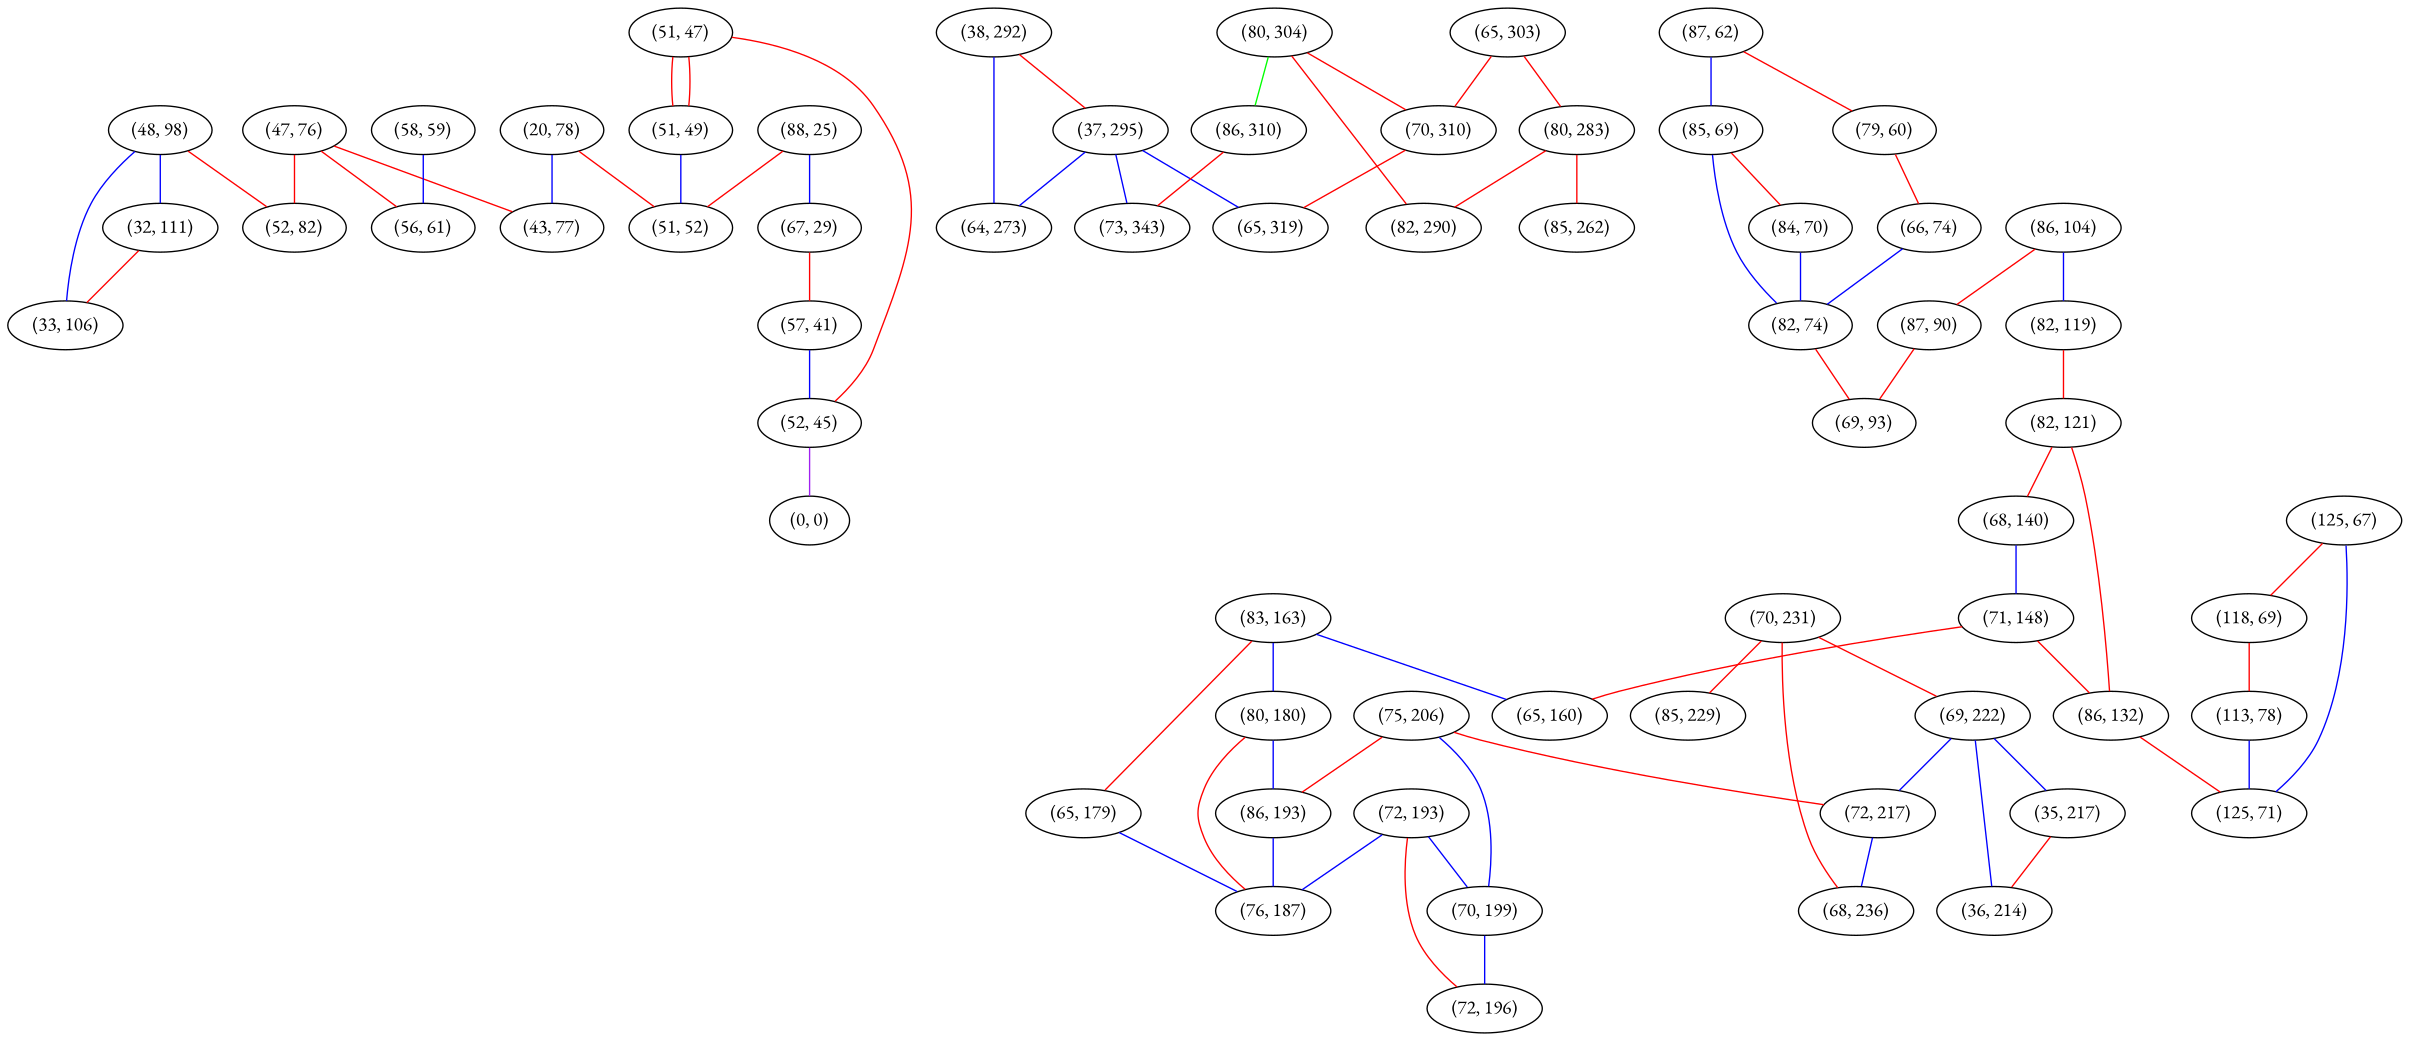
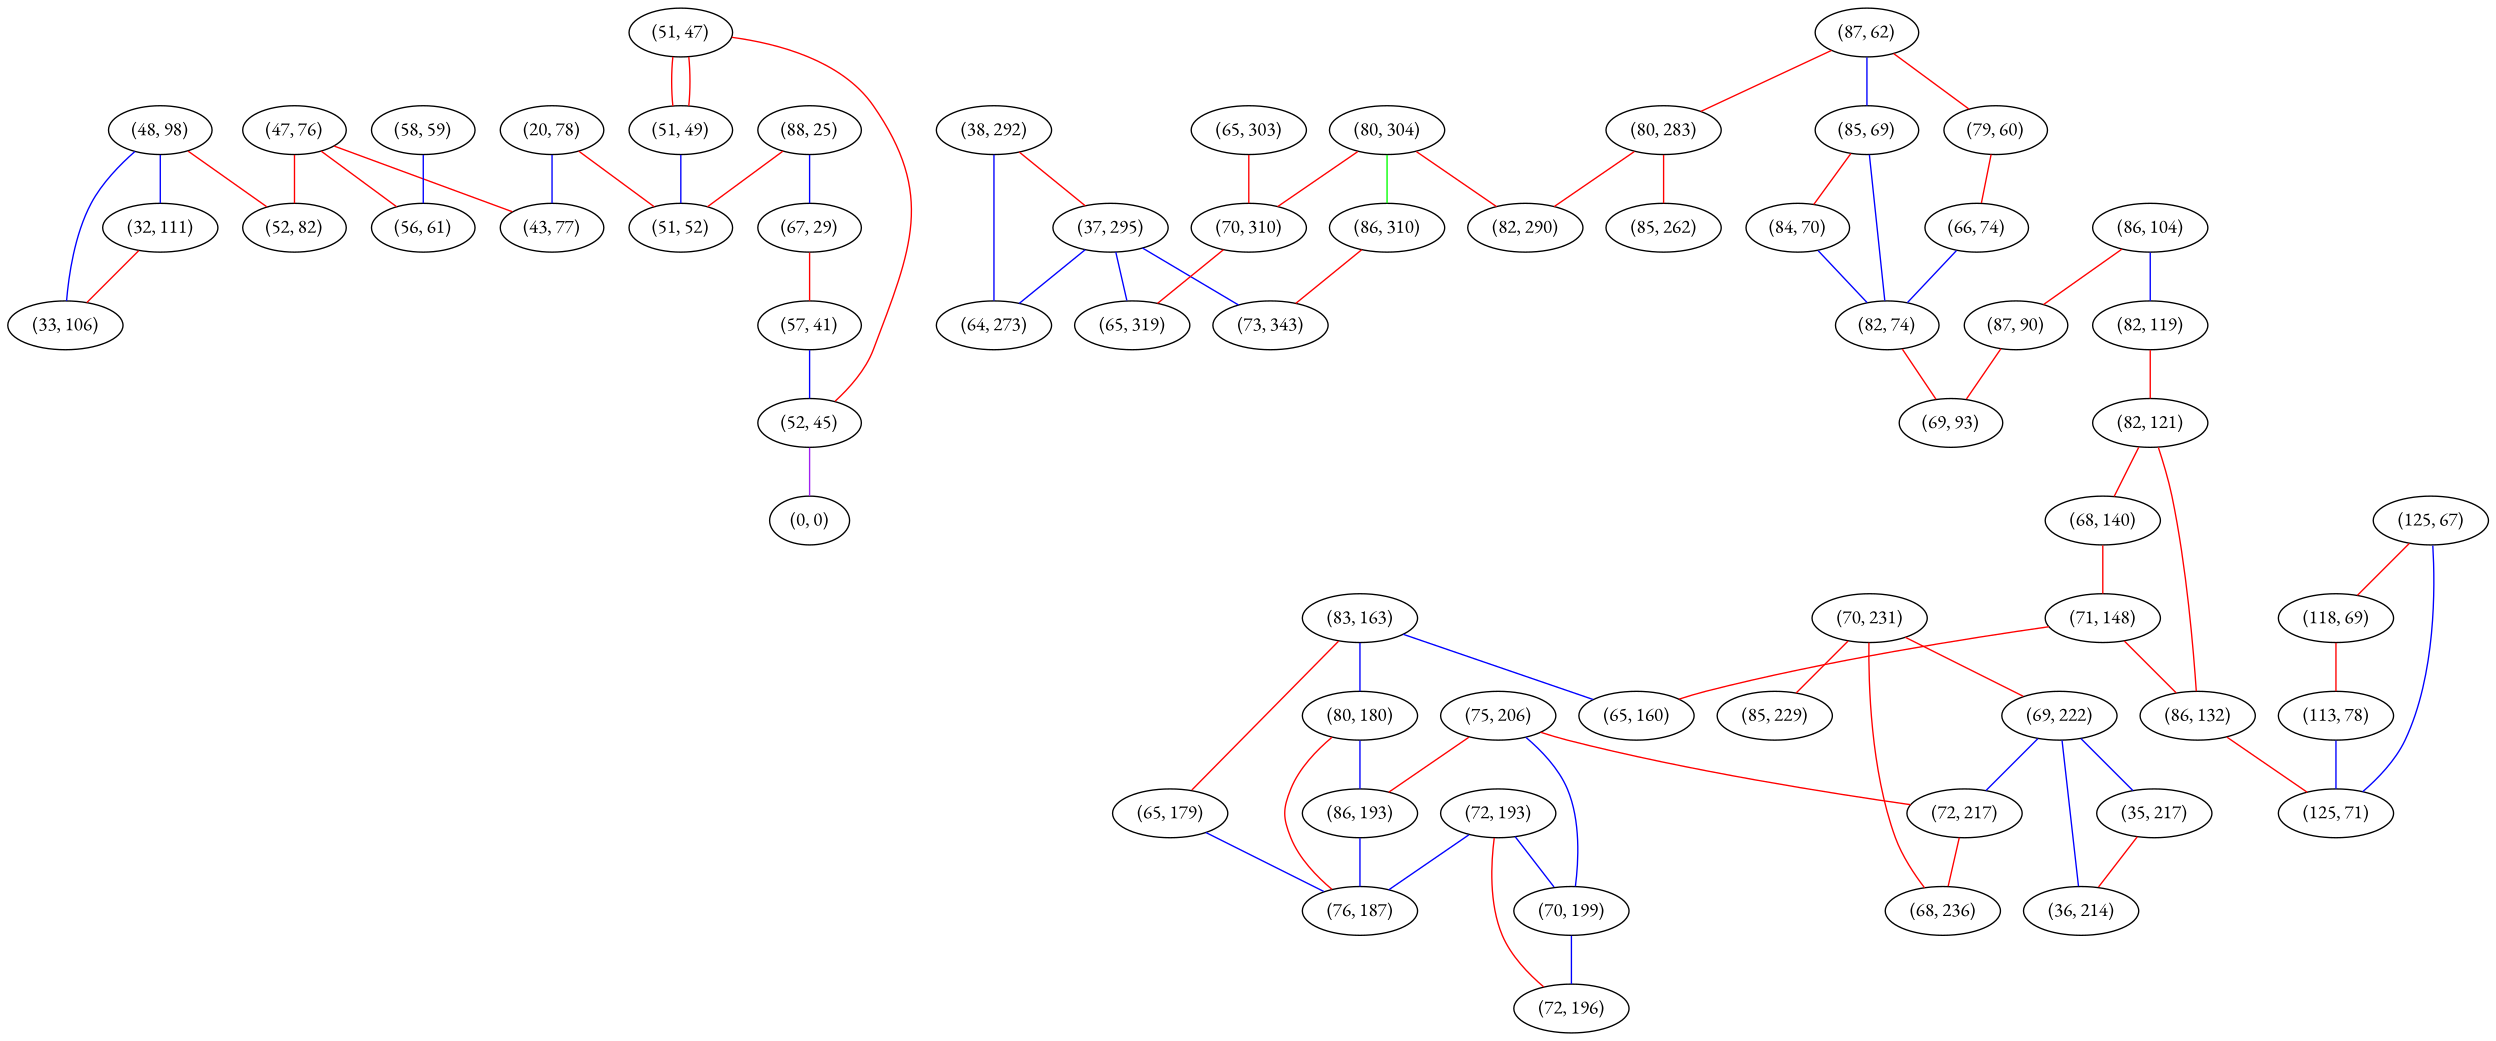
edge "(65, 303)" -- "(80, 283)": now "(87, 62)" -- "(80, 283)"
edge "(68, 140)" -- "(71, 148)": color blue -> red
edge "(72, 217)" -- "(68, 236)": color blue -> red
